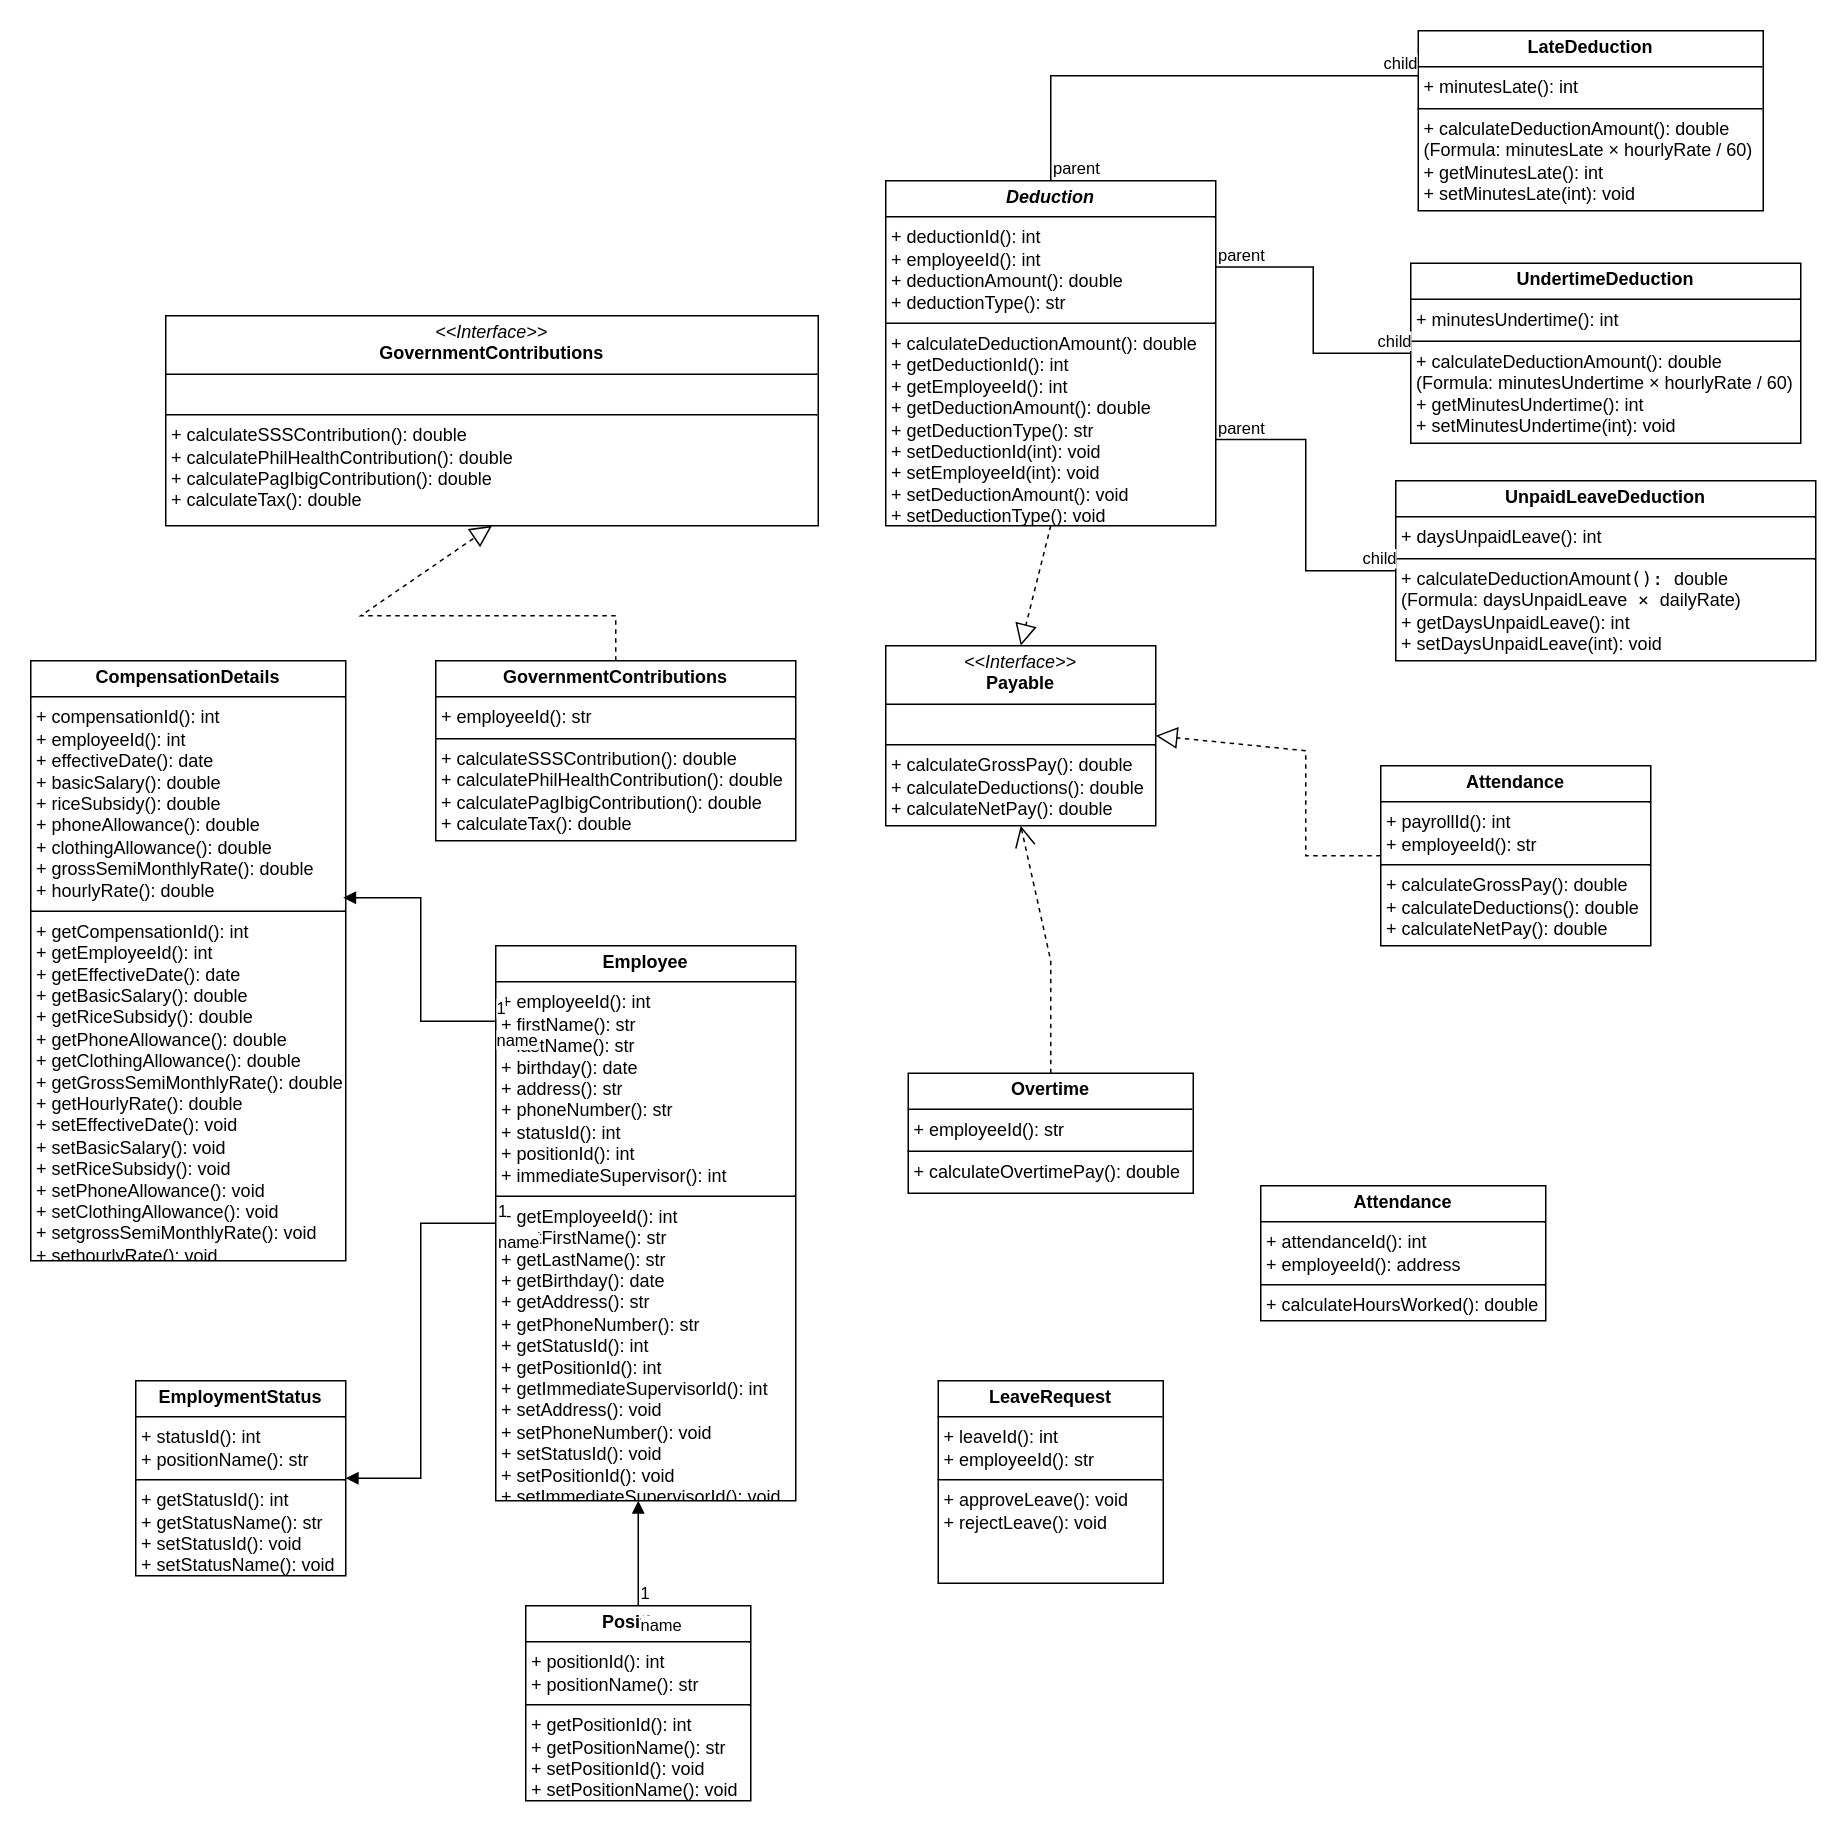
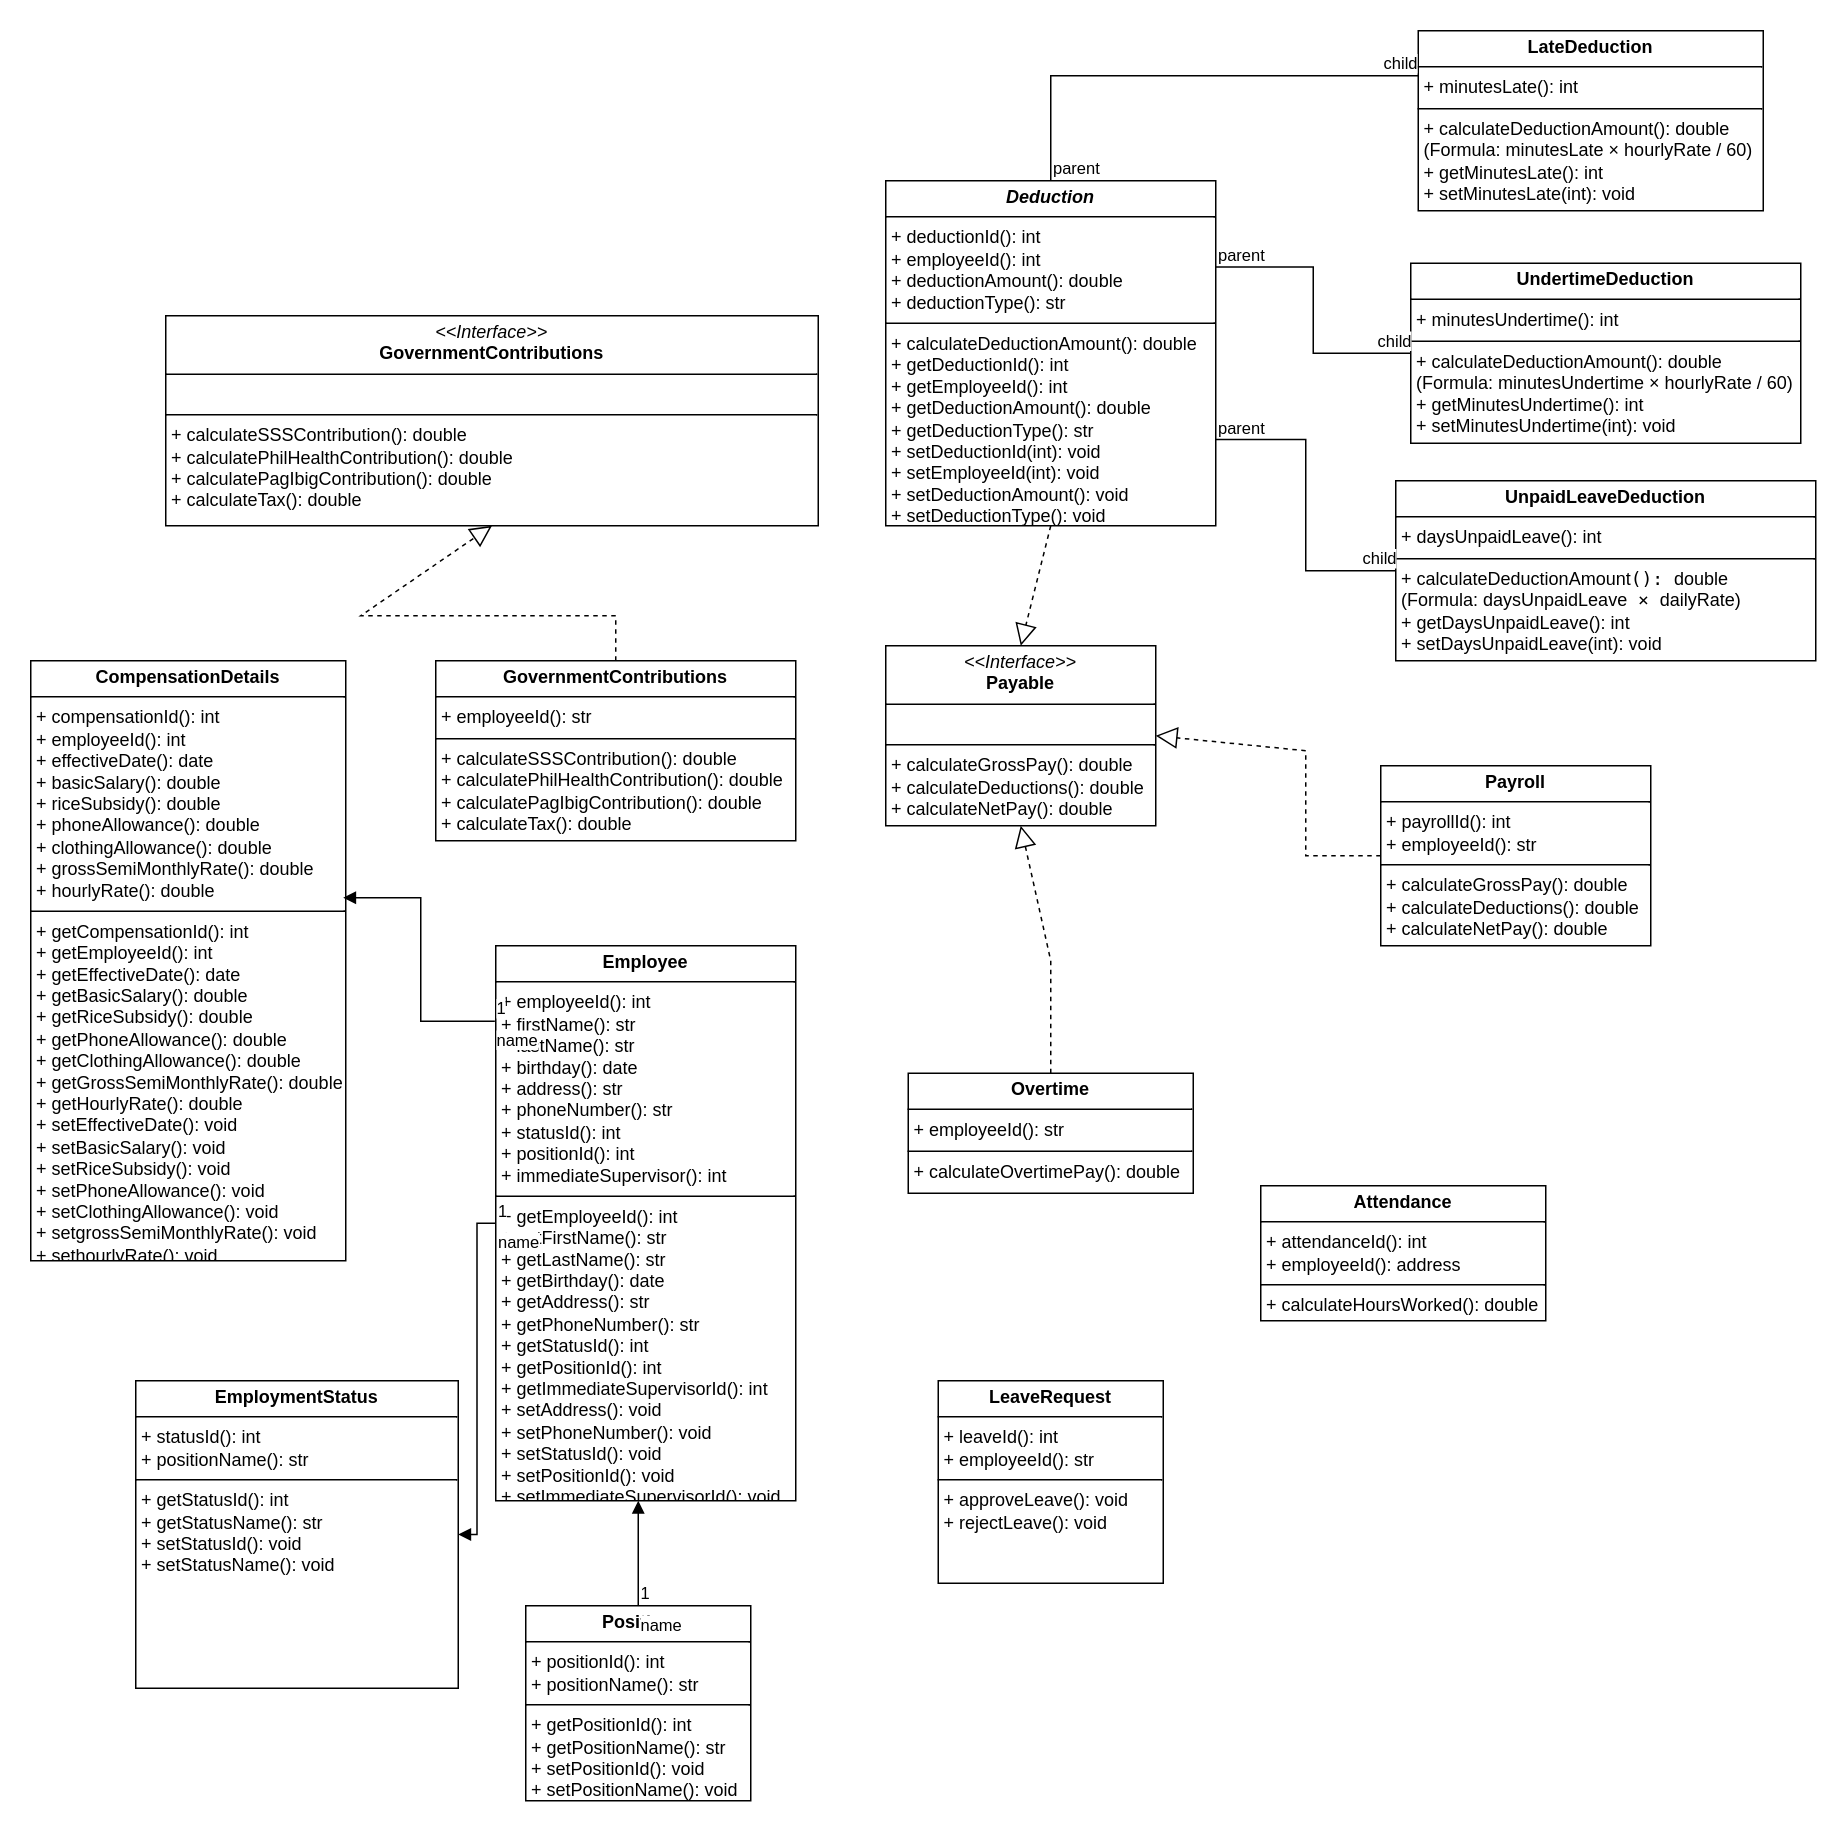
edge "Overtime + employeeId(): str + calculateOvertimePay(): double" -> "<<Interface>> Payable + calculateGrossPay(): double + calculateDeductions(): double + calculateNetPay(): double": arrowhead open -> block
node "Attendance + payrollId(): int + employeeId(): str + calculateGrossPay(): double + calculateDeductions(): double + calculateNetPay(): double": label "Attendance + payrollId(): int + employeeId(): str + calculateGrossPay(): double + calculateDeductions(): double + calculateNetPay(): double" -> "Payroll + payrollId(): int + employeeId(): str + calculateGrossPay(): double + calculateDeductions(): double + calculateNetPay(): double"
node "EmploymentStatus + statusId(): int + positionName(): str + getStatusId(): int + getStatusName(): str + setStatusId(): void + setStatusName(): void": size 210x195 -> 323x308
